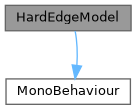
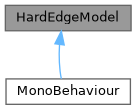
edge "HardEdgeModel" -> "MonoBehaviour": reversed
